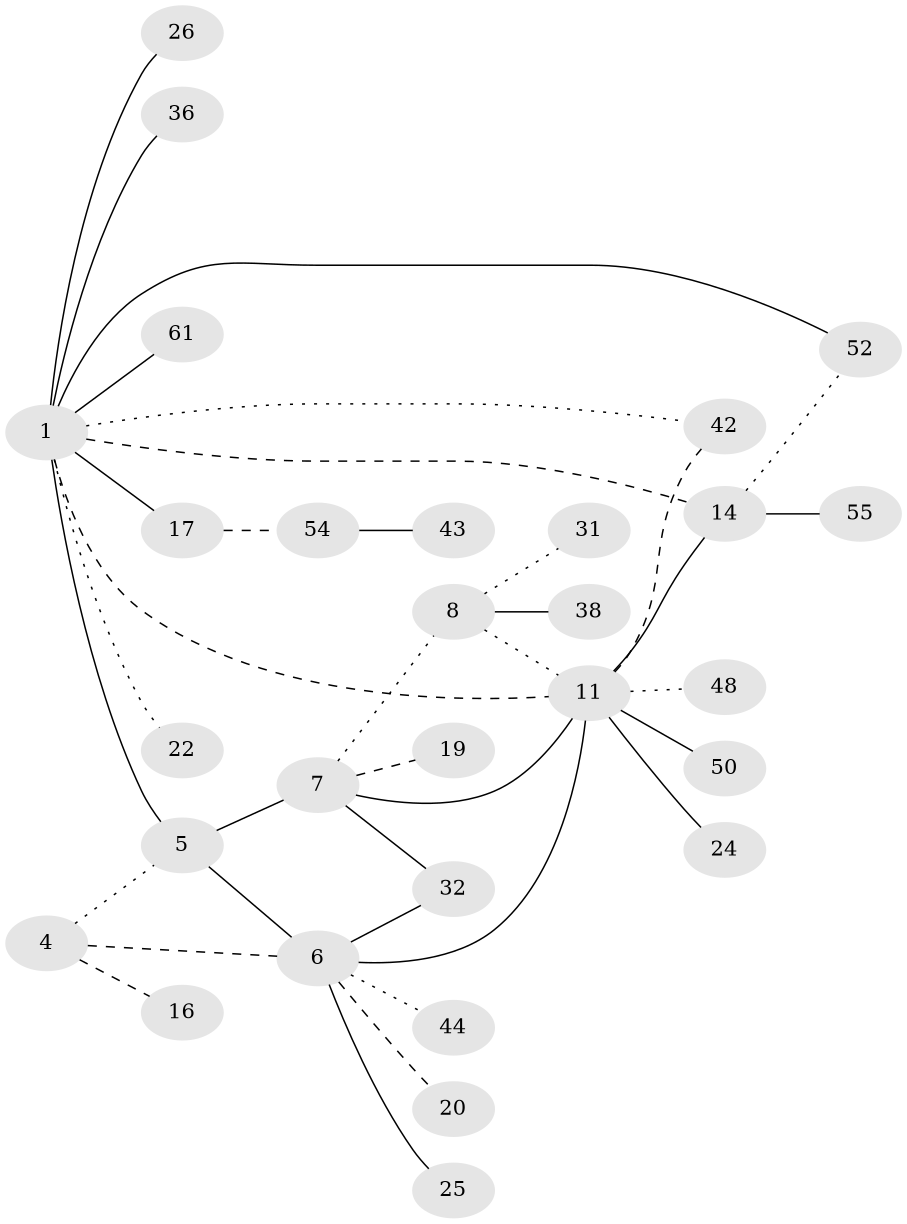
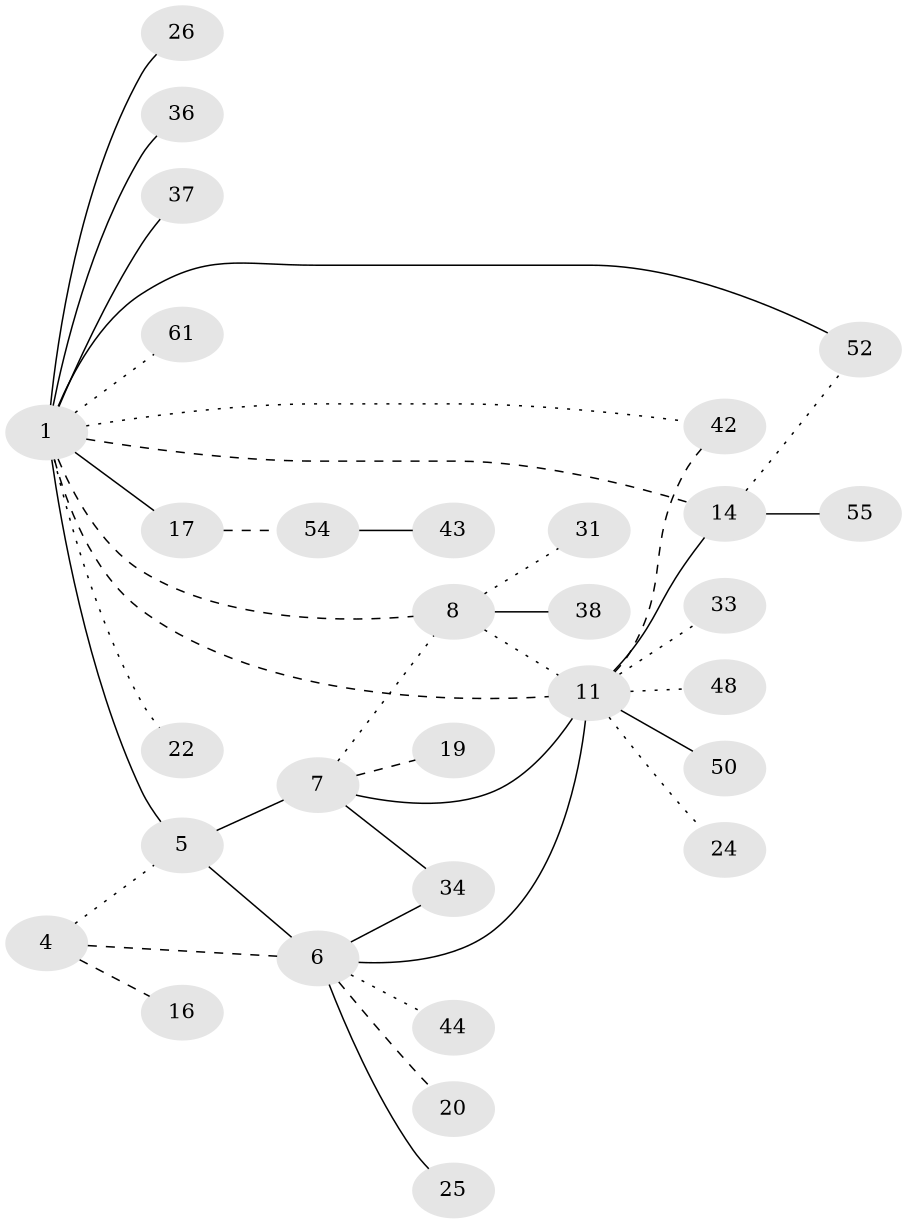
node "37": added
edge "61" -- "1": style solid -> dotted
edge "1" -- "8": added
node "33": added
edge "11" -- "24": style solid -> dotted
node "32": label "32" -> "34"
